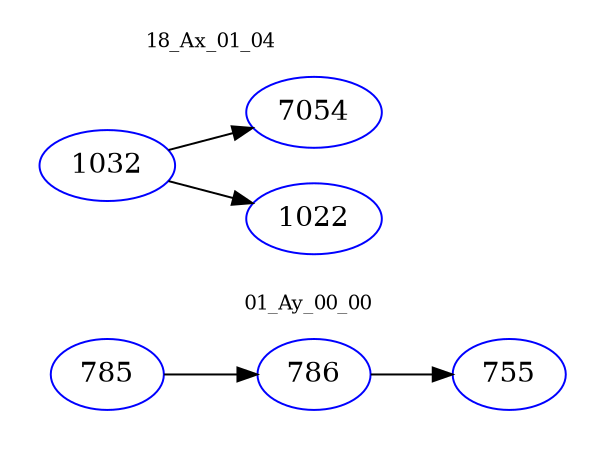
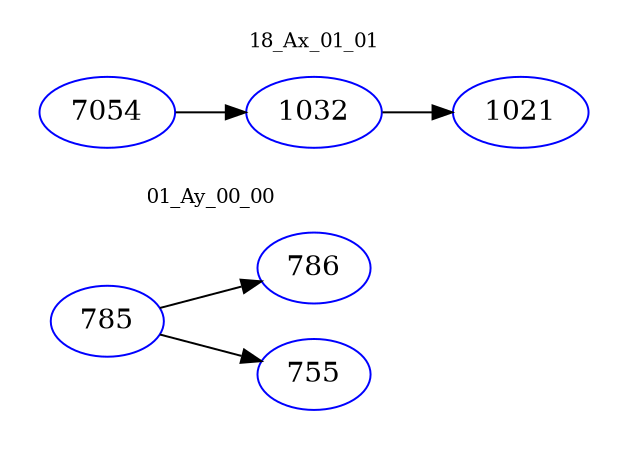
cluster "18_Ax_01_04": label "18_Ax_01_04" -> "18_Ax_01_01"
edge "1032" -> "7054": reversed
node "1022": label "1022" -> "1021"
edge "786" -> "755": now "785" -> "755"
